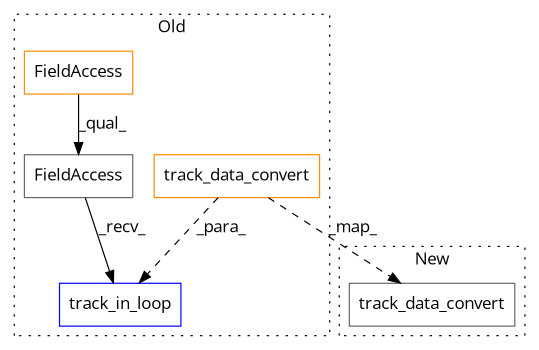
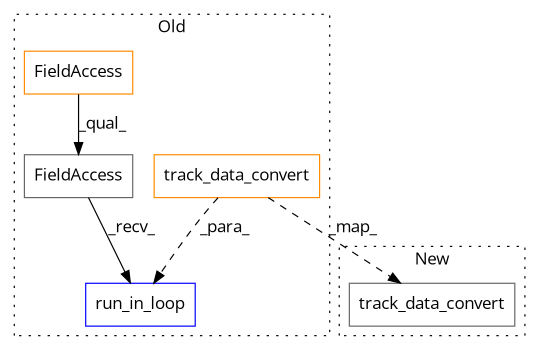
node "track_in_loop": label "track_in_loop" -> "run_in_loop"
